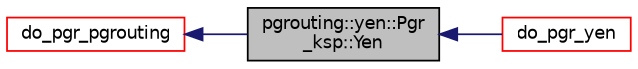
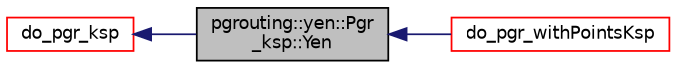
node "do_pgr_pgrouting": label "do_pgr_pgrouting" -> "do_pgr_ksp"
node "do_pgr_yen": label "do_pgr_yen" -> "do_pgr_withPointsKsp"
